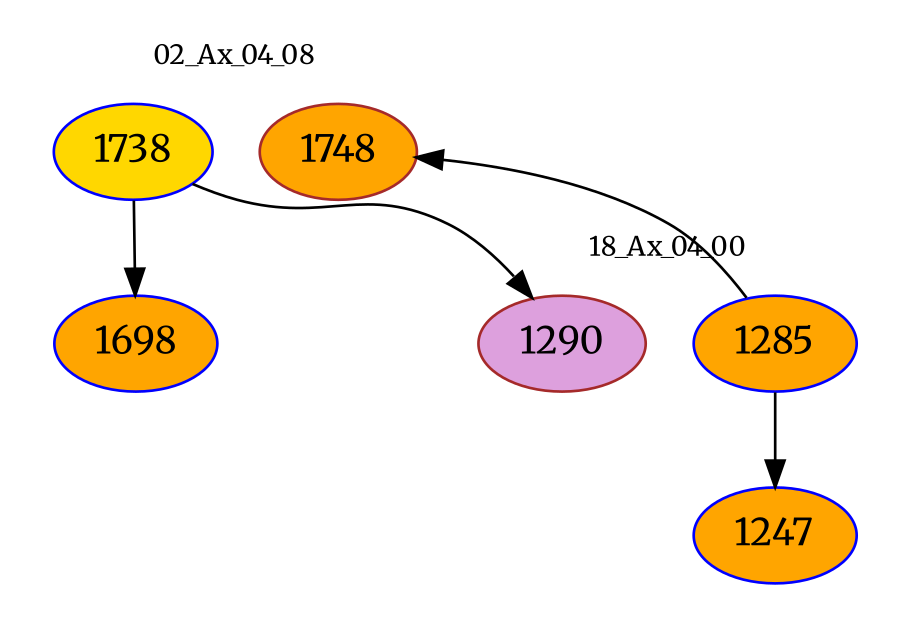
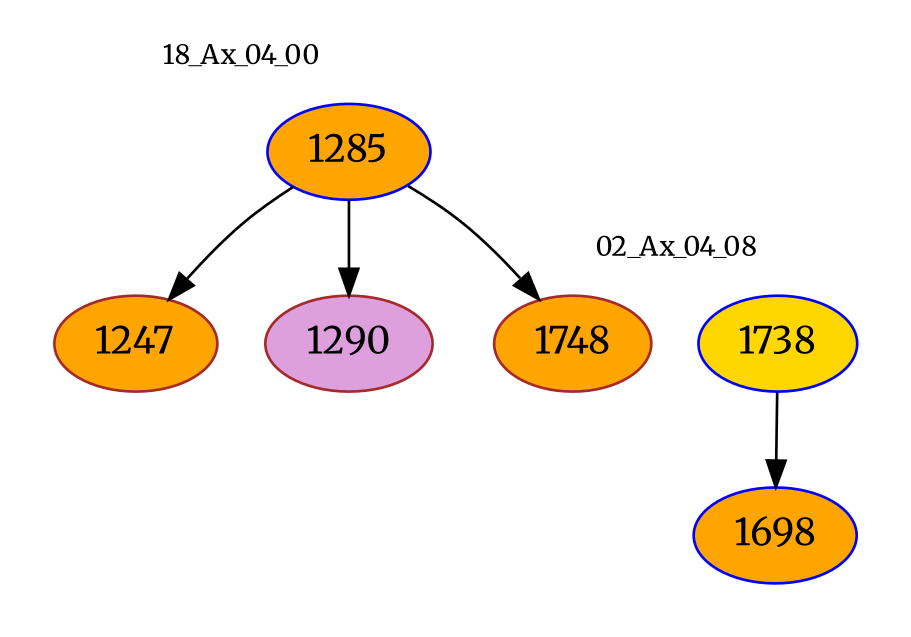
edge "1738" -> "1290": now "1285" -> "1290"
node "1247": color blue -> brown
